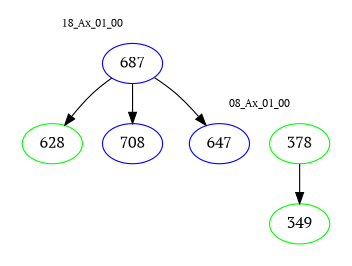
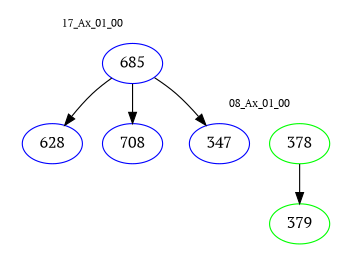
cluster "18_Ax_01_00": label "18_Ax_01_00" -> "17_Ax_01_00"
node "687": label "687" -> "685"
node "628": color green -> blue
node "647": label "647" -> "347"
node "349": label "349" -> "379"
